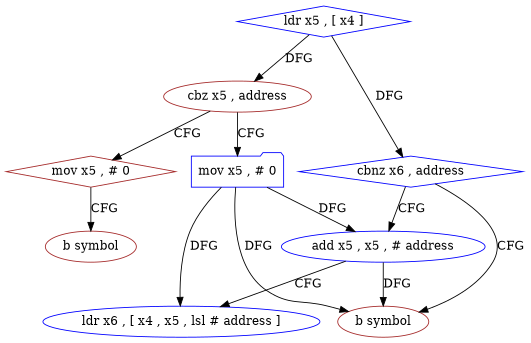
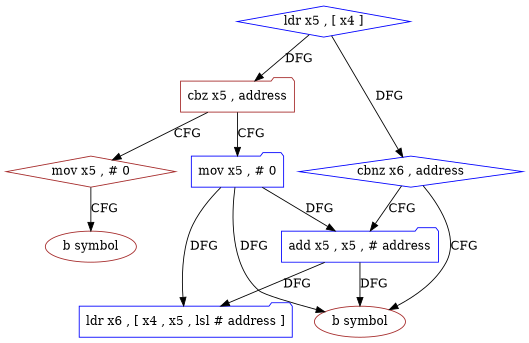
node "cbz x5 , address": shape ellipse -> folder
node "add x5 , x5 , # address": shape ellipse -> folder
edge "add x5 , x5 , # address" -> "ldr x6 , [ x4 , x5 , lsl # address ]": label "CFG" -> "DFG"
node "ldr x6 , [ x4 , x5 , lsl # address ]": shape ellipse -> folder
